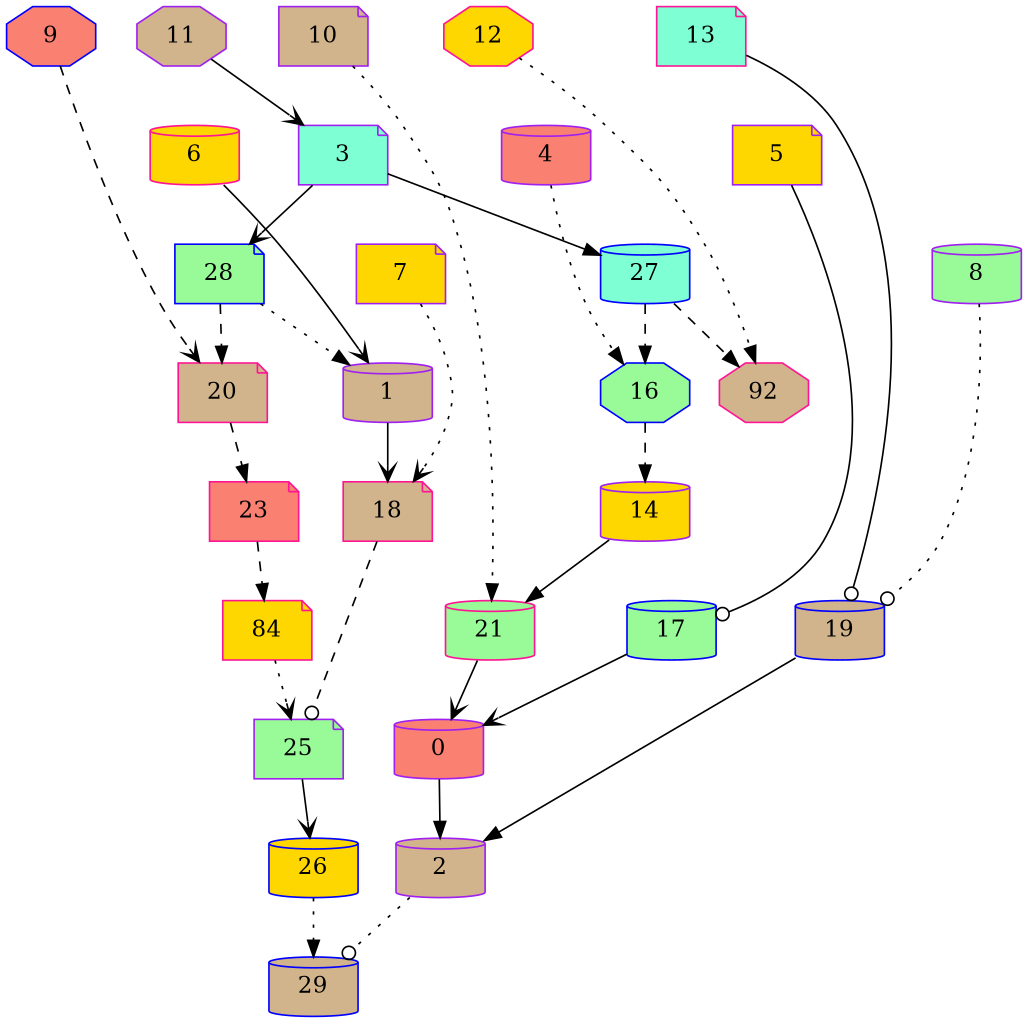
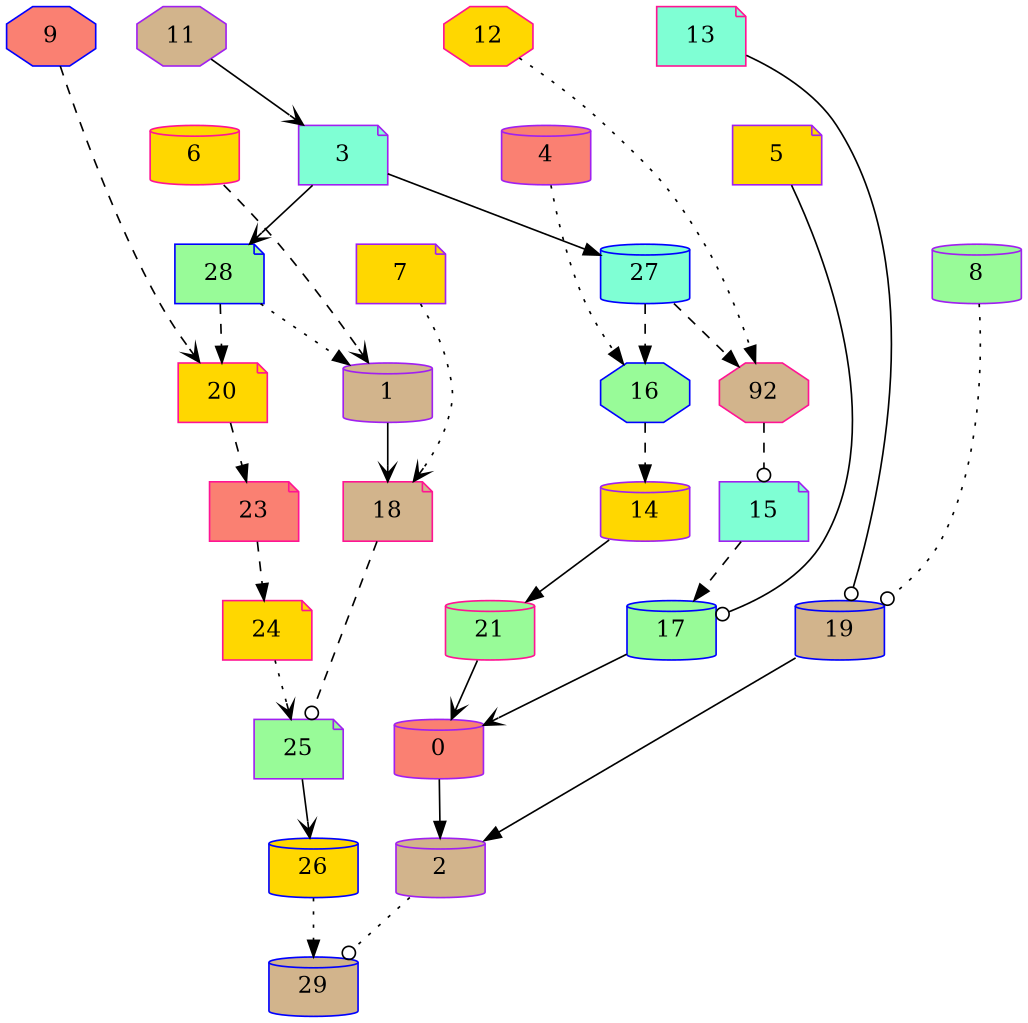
node "10": removed
edge "6" -> "1": style solid -> dashed
node "20": fillcolor tan -> gold
node "15": added
node "84": label "84" -> "24"
